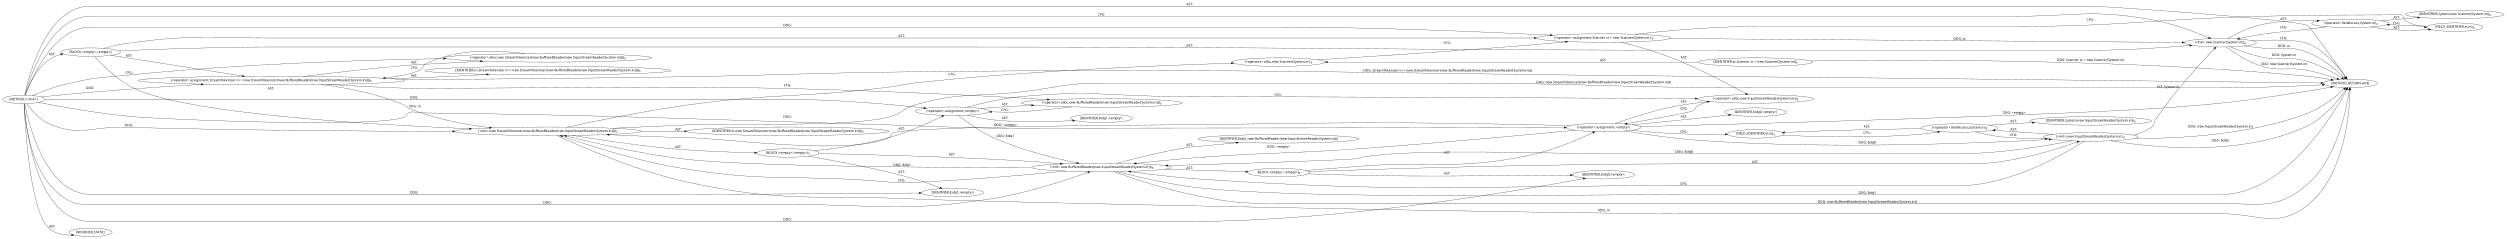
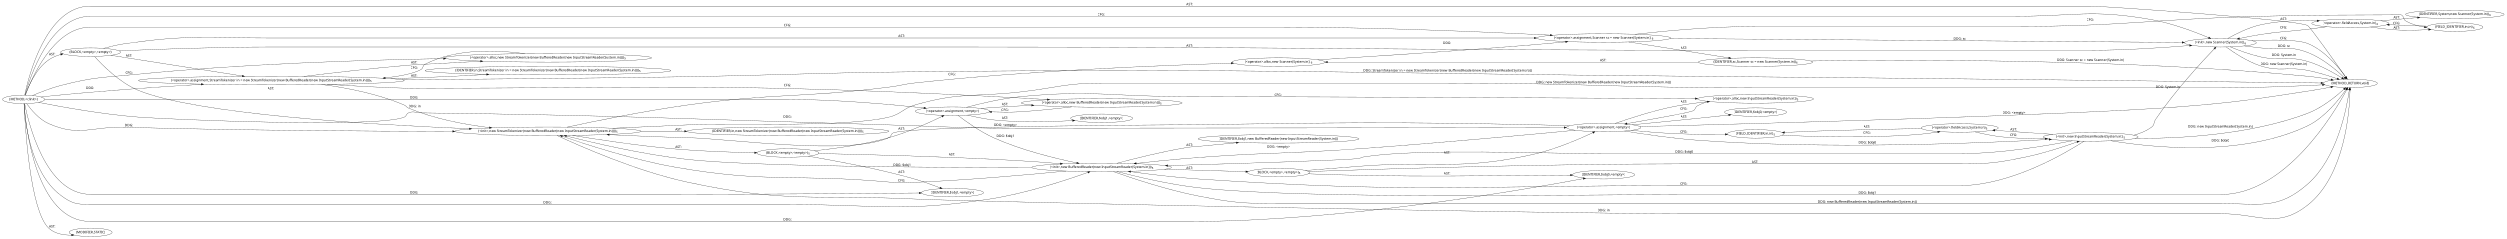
edge "(METHOD,<clinit>)" -> "(<operator>.assignment,Scanner sc = new Scanner(System.in))": label "DDG: " -> "CFG: "
edge "(<operator>.alloc,new Scanner(System.in))" -> "(<operator>.assignment,Scanner sc = new Scanner(System.in))": label "CFG: " -> "DDG: "
edge "(<operator>.assignment,Scanner sc = new Scanner(System.in))" -> "(<operator>.alloc,new InputStreamReader(System.in))": now "(<operator>.assignment,Scanner sc = new Scanner(System.in))" -> "(IDENTIFIER,sc,Scanner sc = new Scanner(System.in))"
edge "(<init>,new InputStreamReader(System.in))" -> "(<init>,new Scanner(System.in))": label "AST: System.in" -> "DDG: System.in"
node "(IDENTIFIER,System,new InputStreamReader(System.in))": removed
